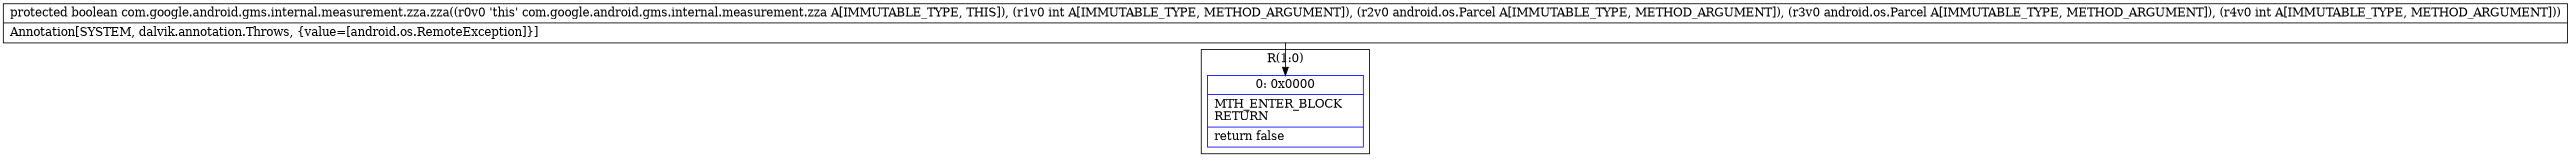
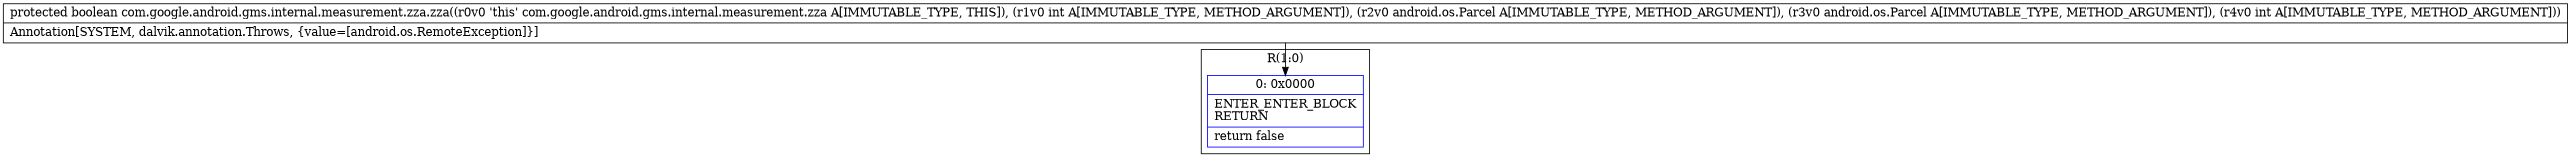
node "0: 0x0000": text "MTH_ENTER_BLOCK" -> "ENTER_ENTER_BLOCK"
